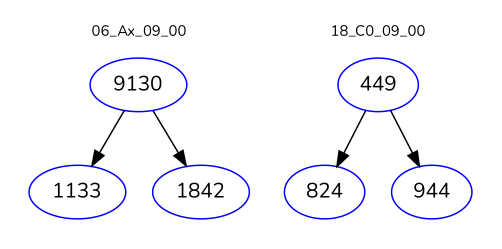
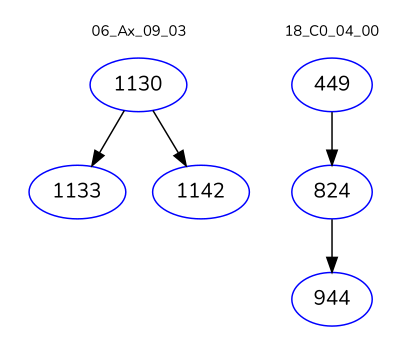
cluster "06_Ax_09_00": label "06_Ax_09_00" -> "06_Ax_09_03"
cluster "18_C0_09_00": label "18_C0_09_00" -> "18_C0_04_00"
node "9130": label "9130" -> "1130"
edge "449" -> "944": now "824" -> "944"
node "1842": label "1842" -> "1142"
